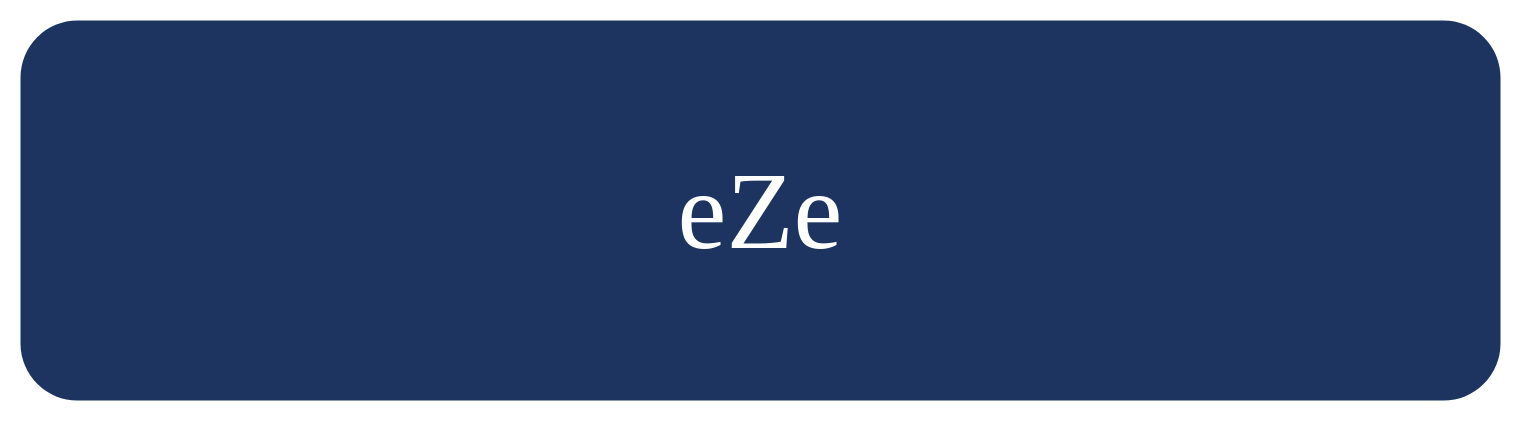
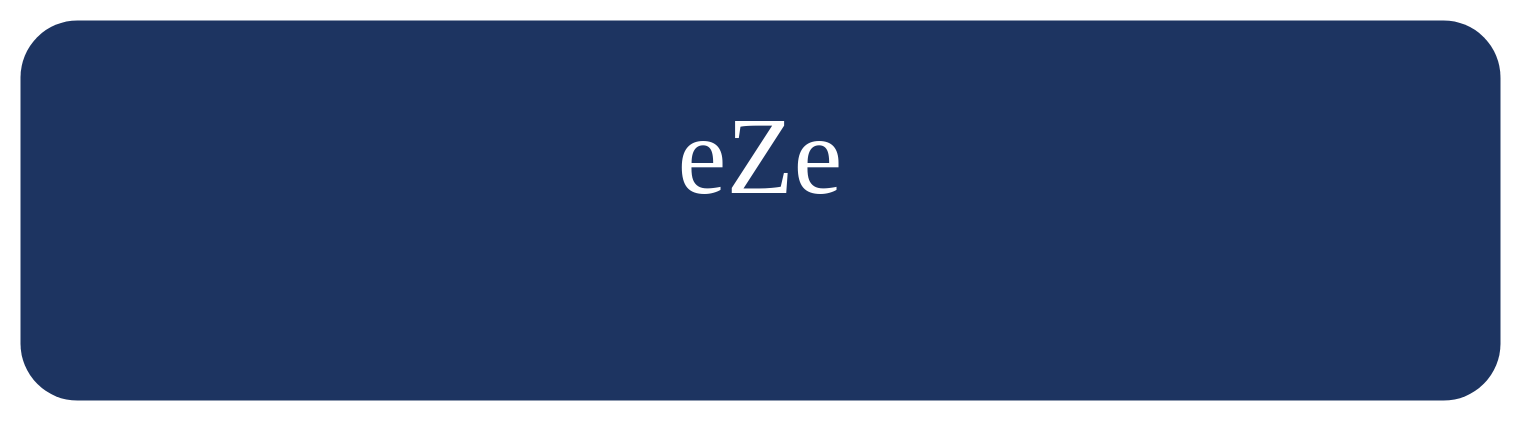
node "eZe": moved (761, 211) -> (761, 156)
